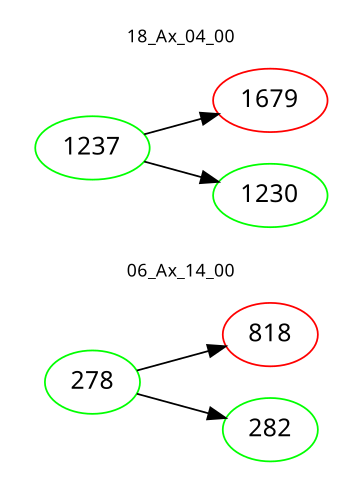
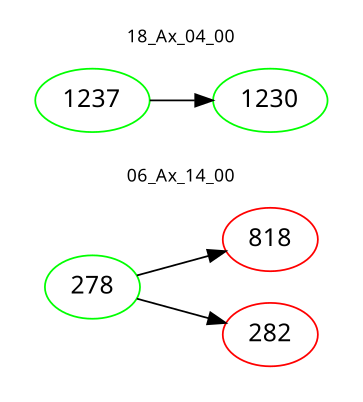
node "1679": removed
node "282": color green -> red
